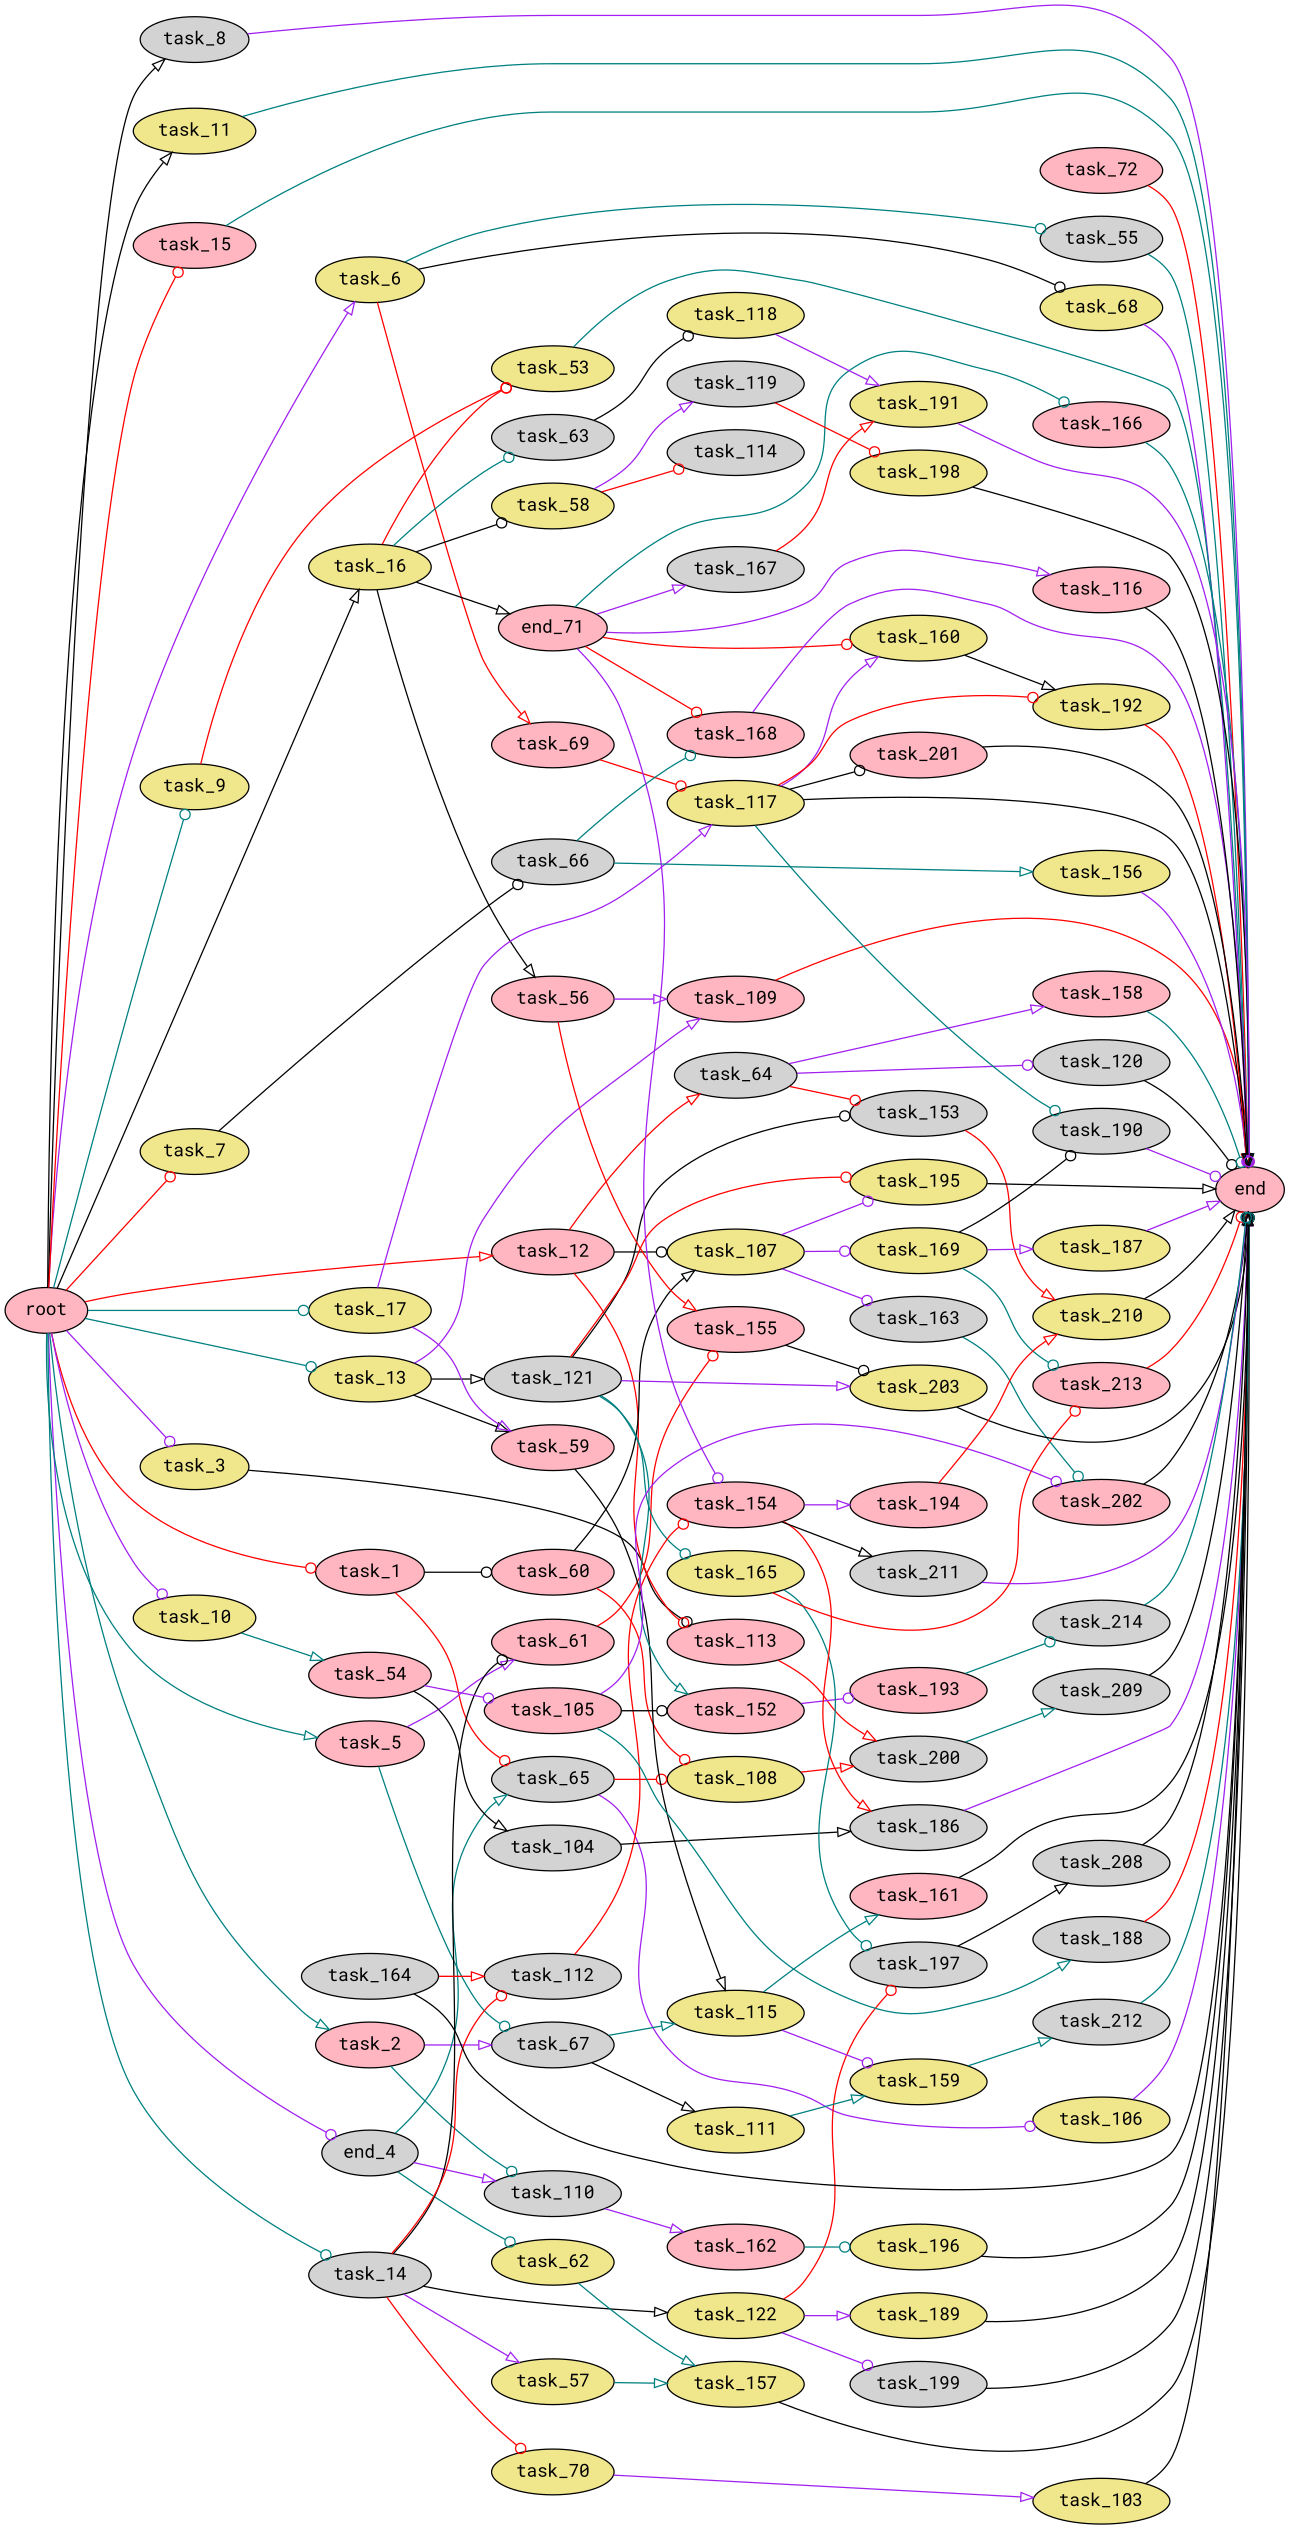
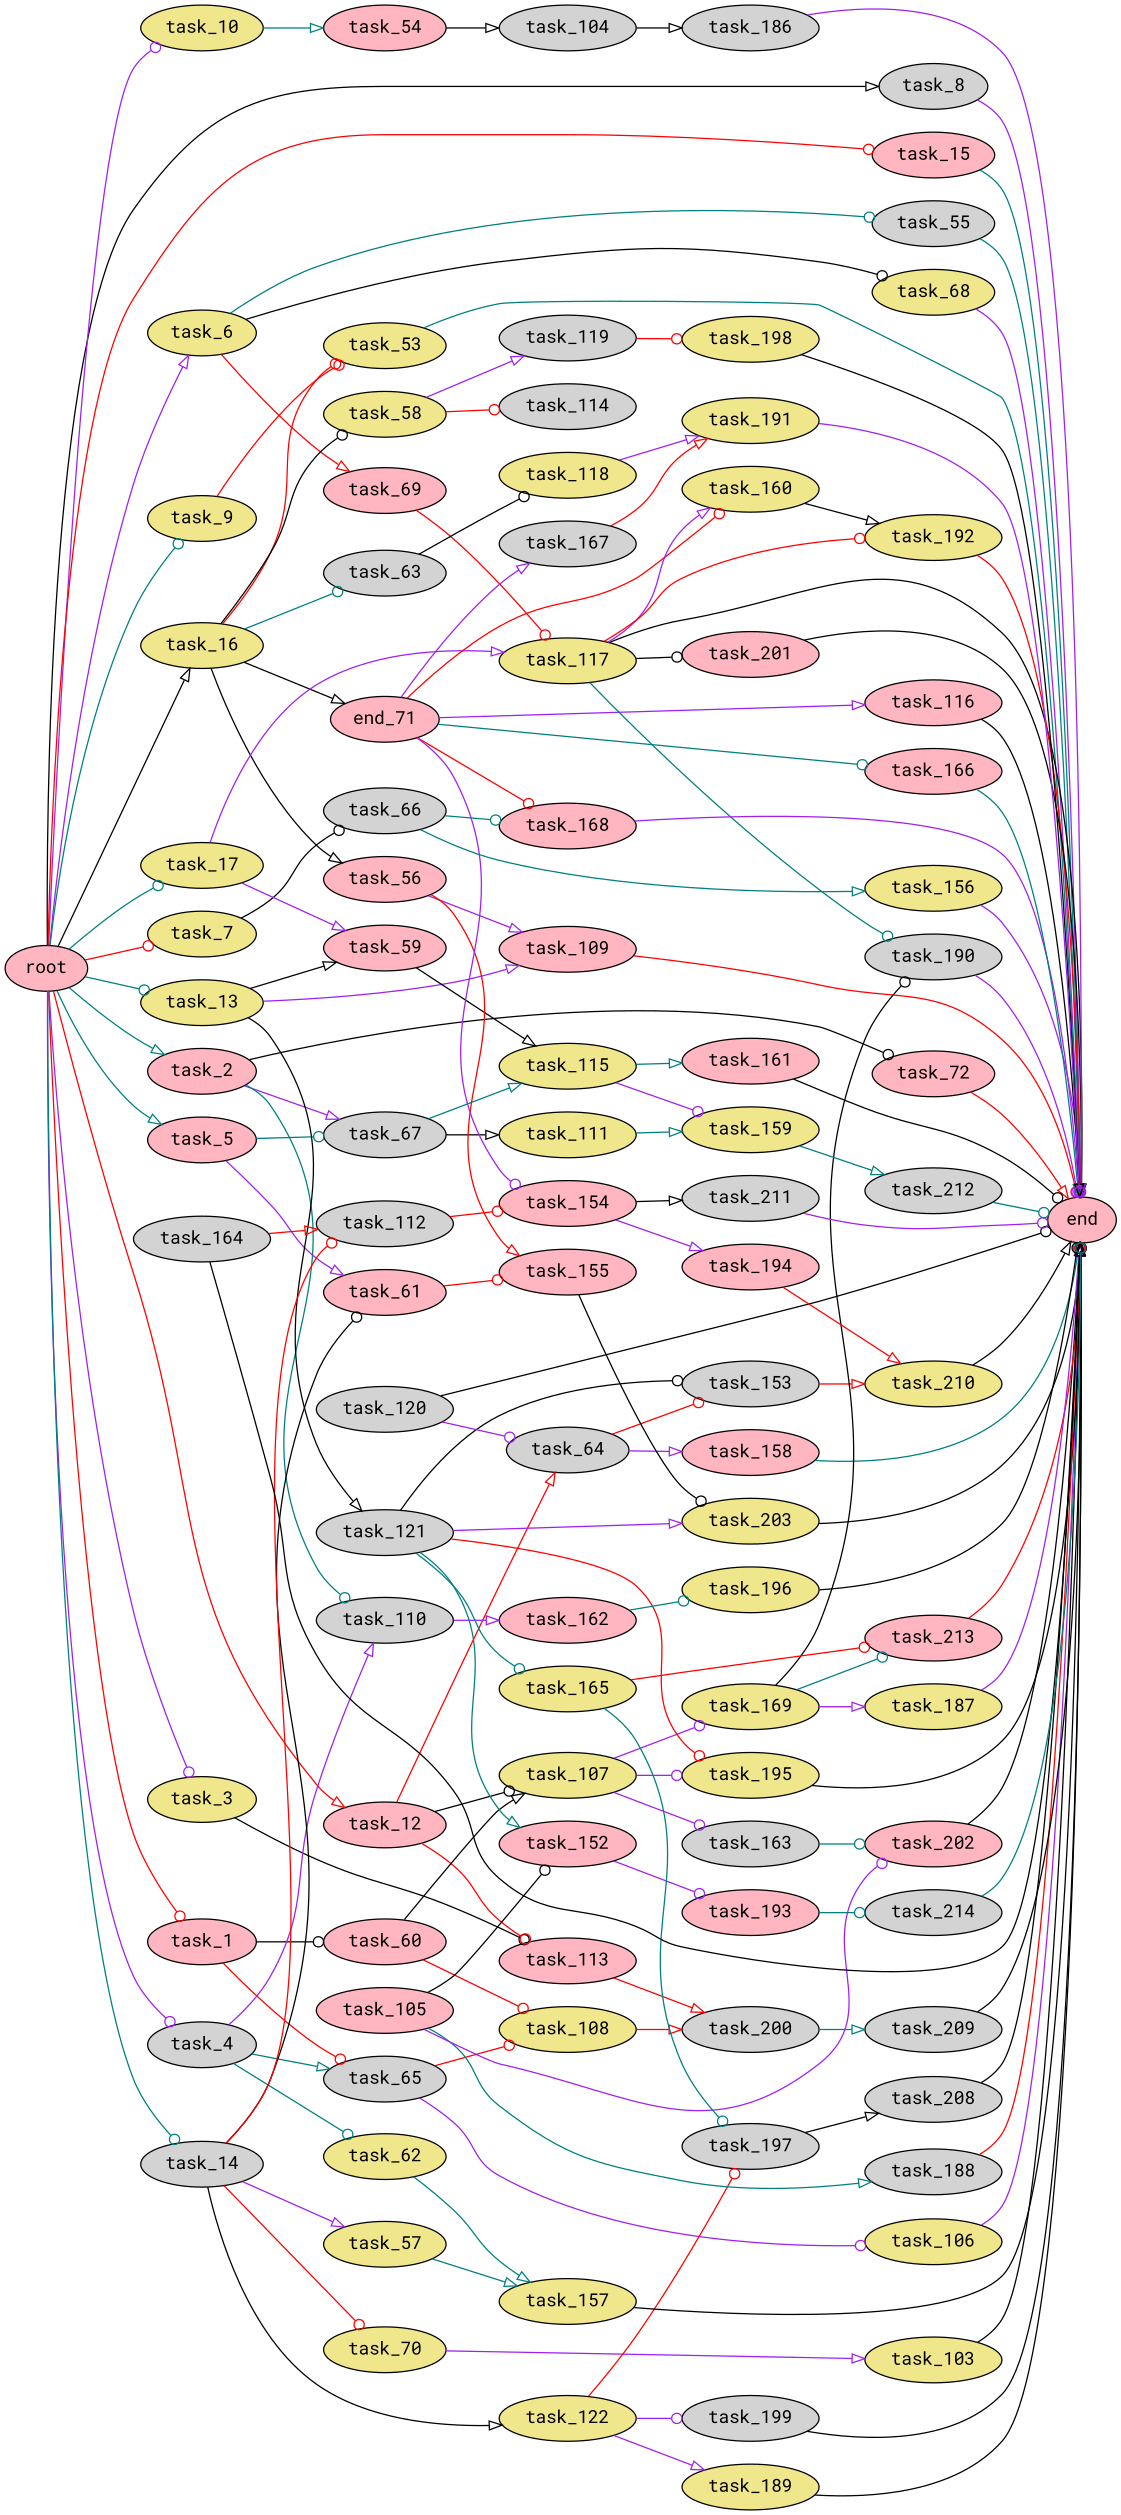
node "task_11": removed
edge "task_2" -> "task_72": added
edge "task_64" -> "task_120": reversed
edge "task_154" -> "task_186": removed
edge "task_54" -> "task_105": removed
node "end_4": label "end_4" -> "task_4"
